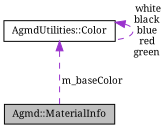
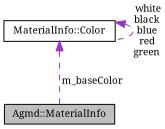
node "AgmdUtilities::Color": label "AgmdUtilities::Color" -> "MaterialInfo::Color"
